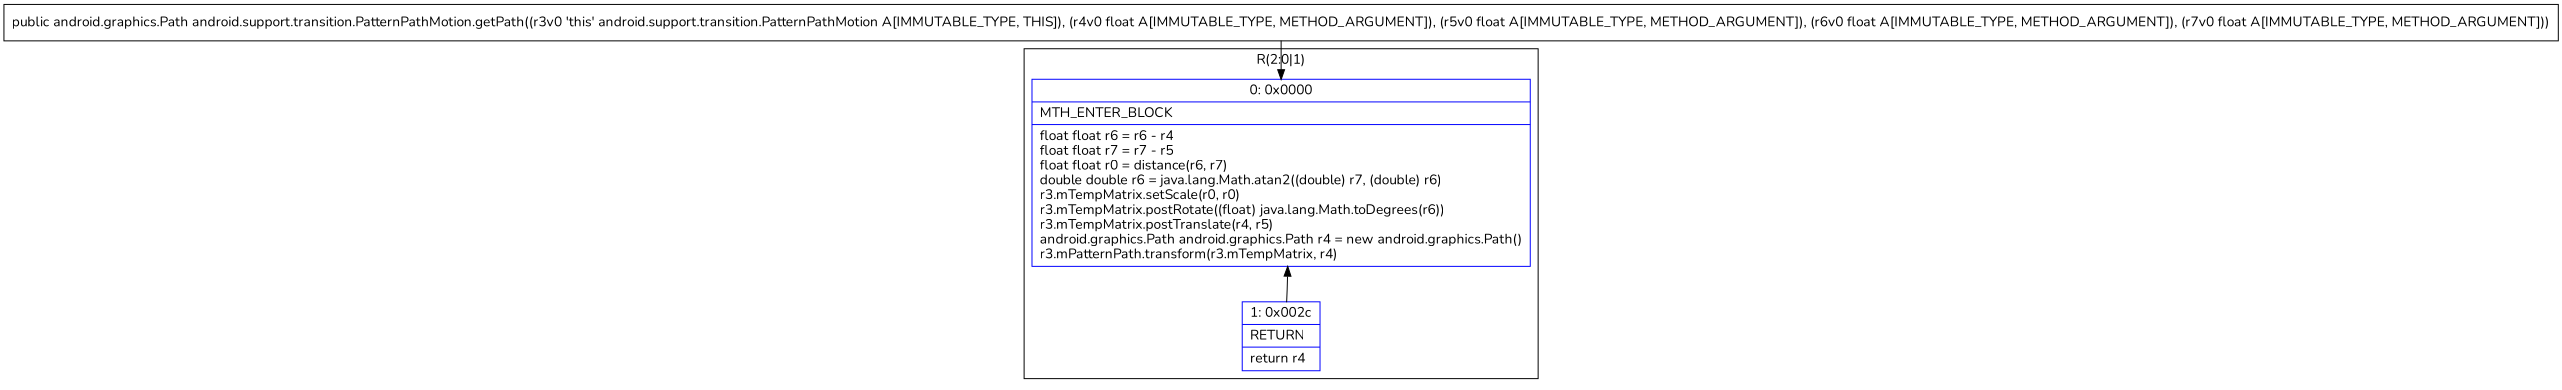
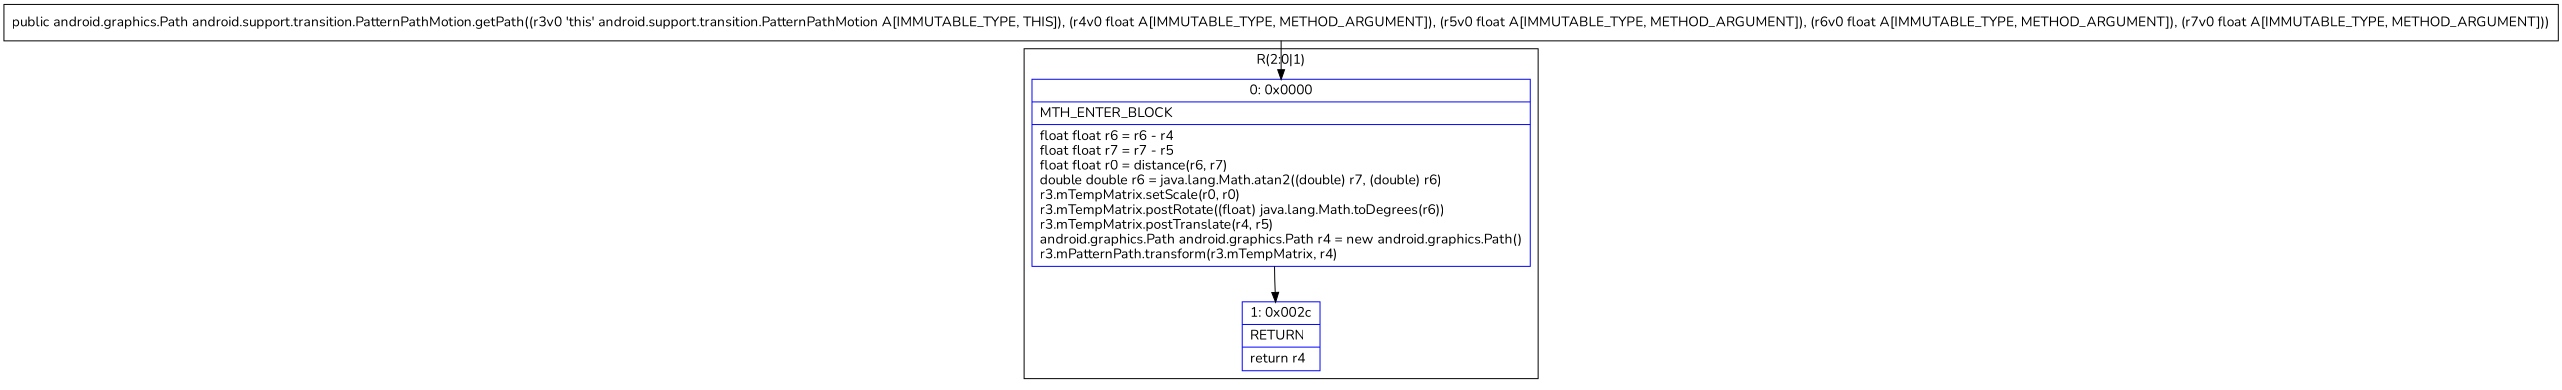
edge "1: 0x002c" -> "0: 0x0000": reversed
